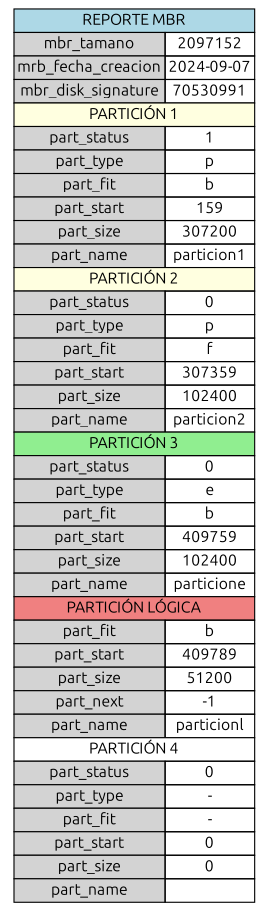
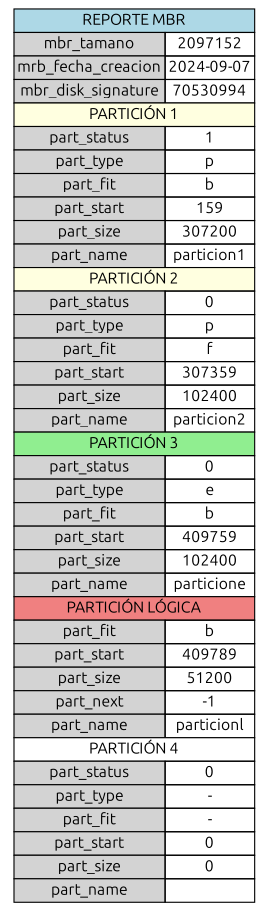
node "REPORTE MBR": text "70530991" -> "70530994"
